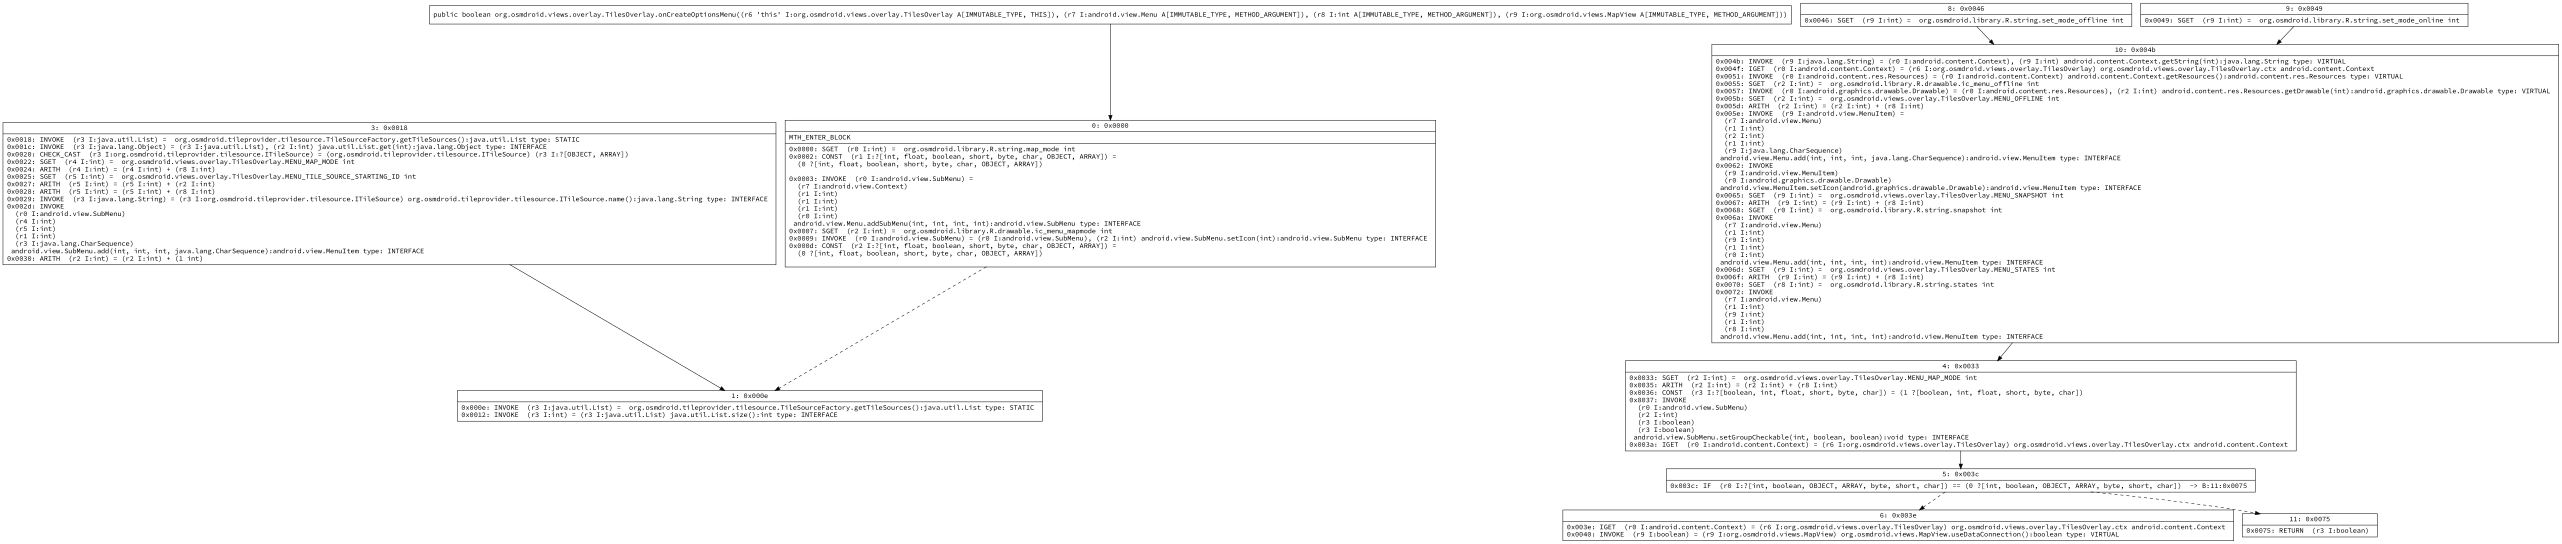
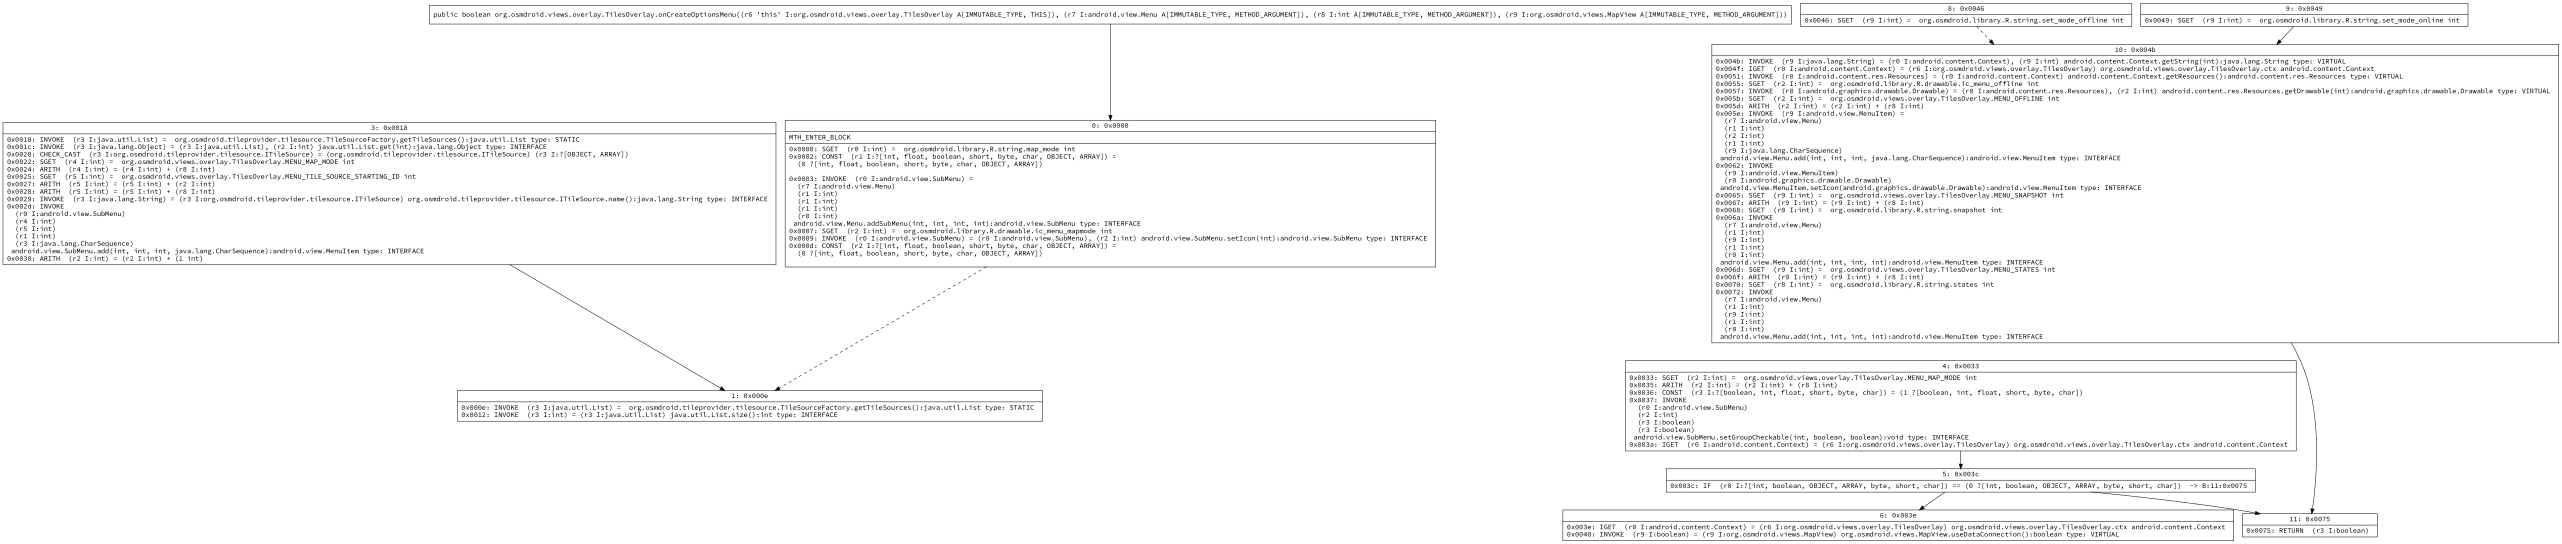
edge "8: 0x0046" -> "10: 0x004b": style solid -> dashed
node "0: 0x0000": text "(r7 I:android.view.Context)" -> "(r7 I:android.view.Menu)"
edge "10: 0x004b" -> "4: 0x0033": now "10: 0x004b" -> "11: 0x0075"
edge "5: 0x003c" -> "6: 0x003e": style dashed -> solid
edge "5: 0x003c" -> "11: 0x0075": style dashed -> solid
